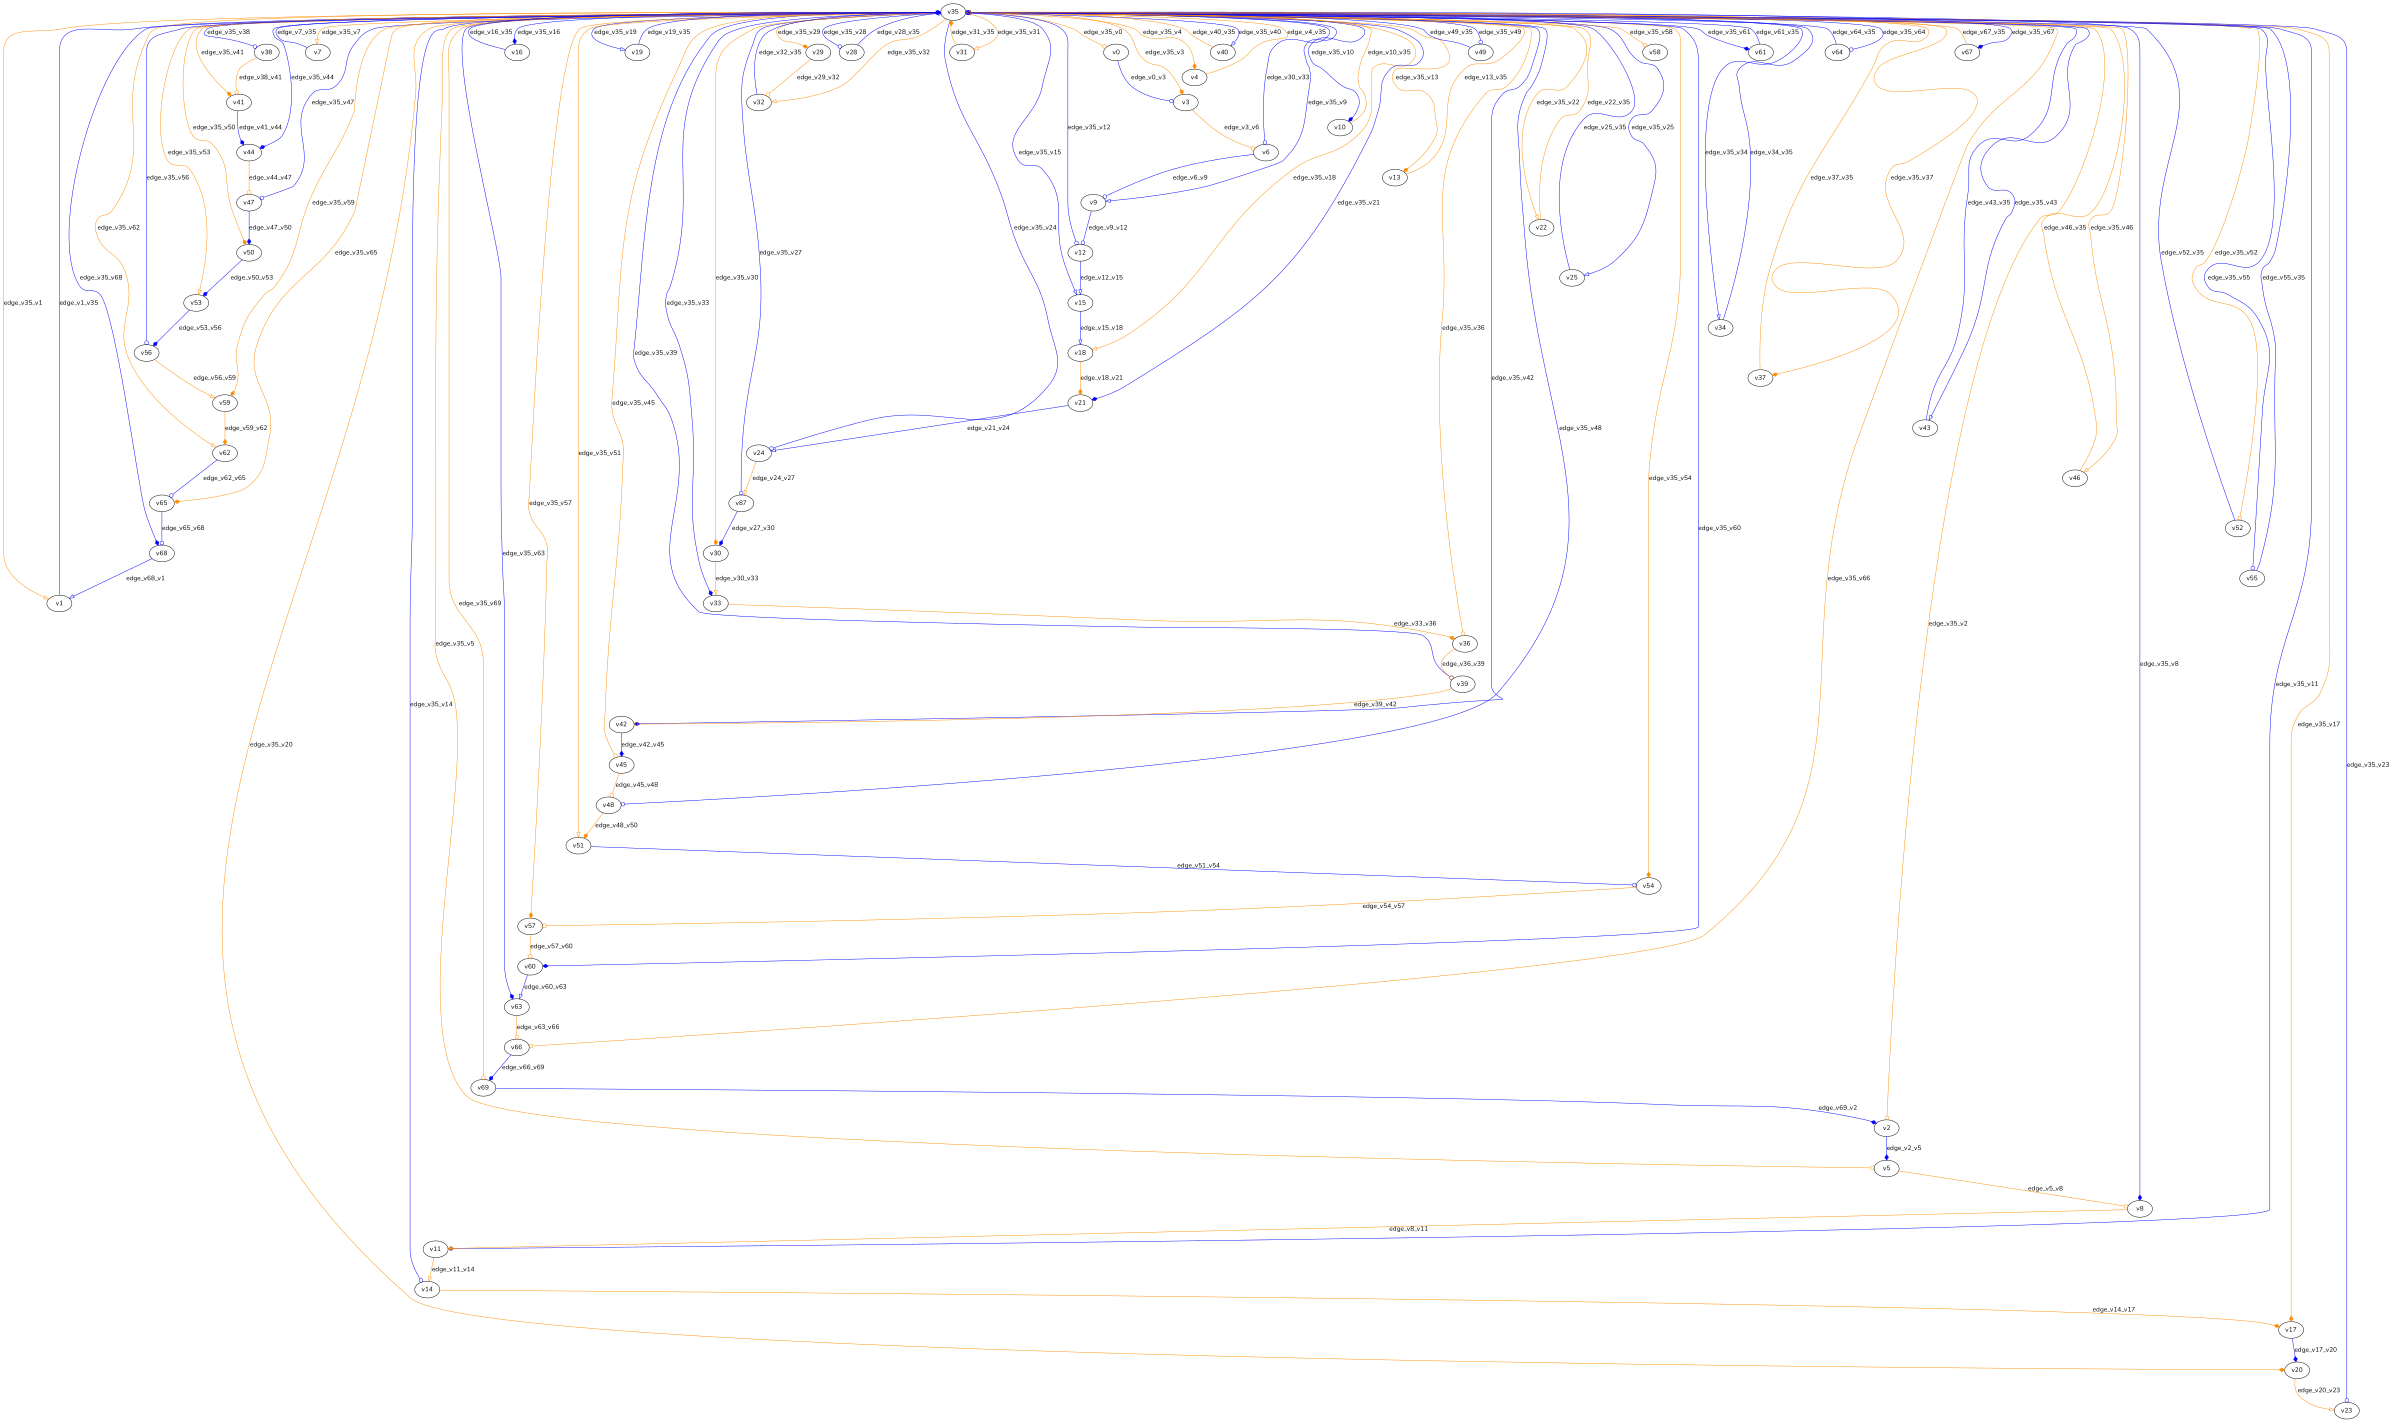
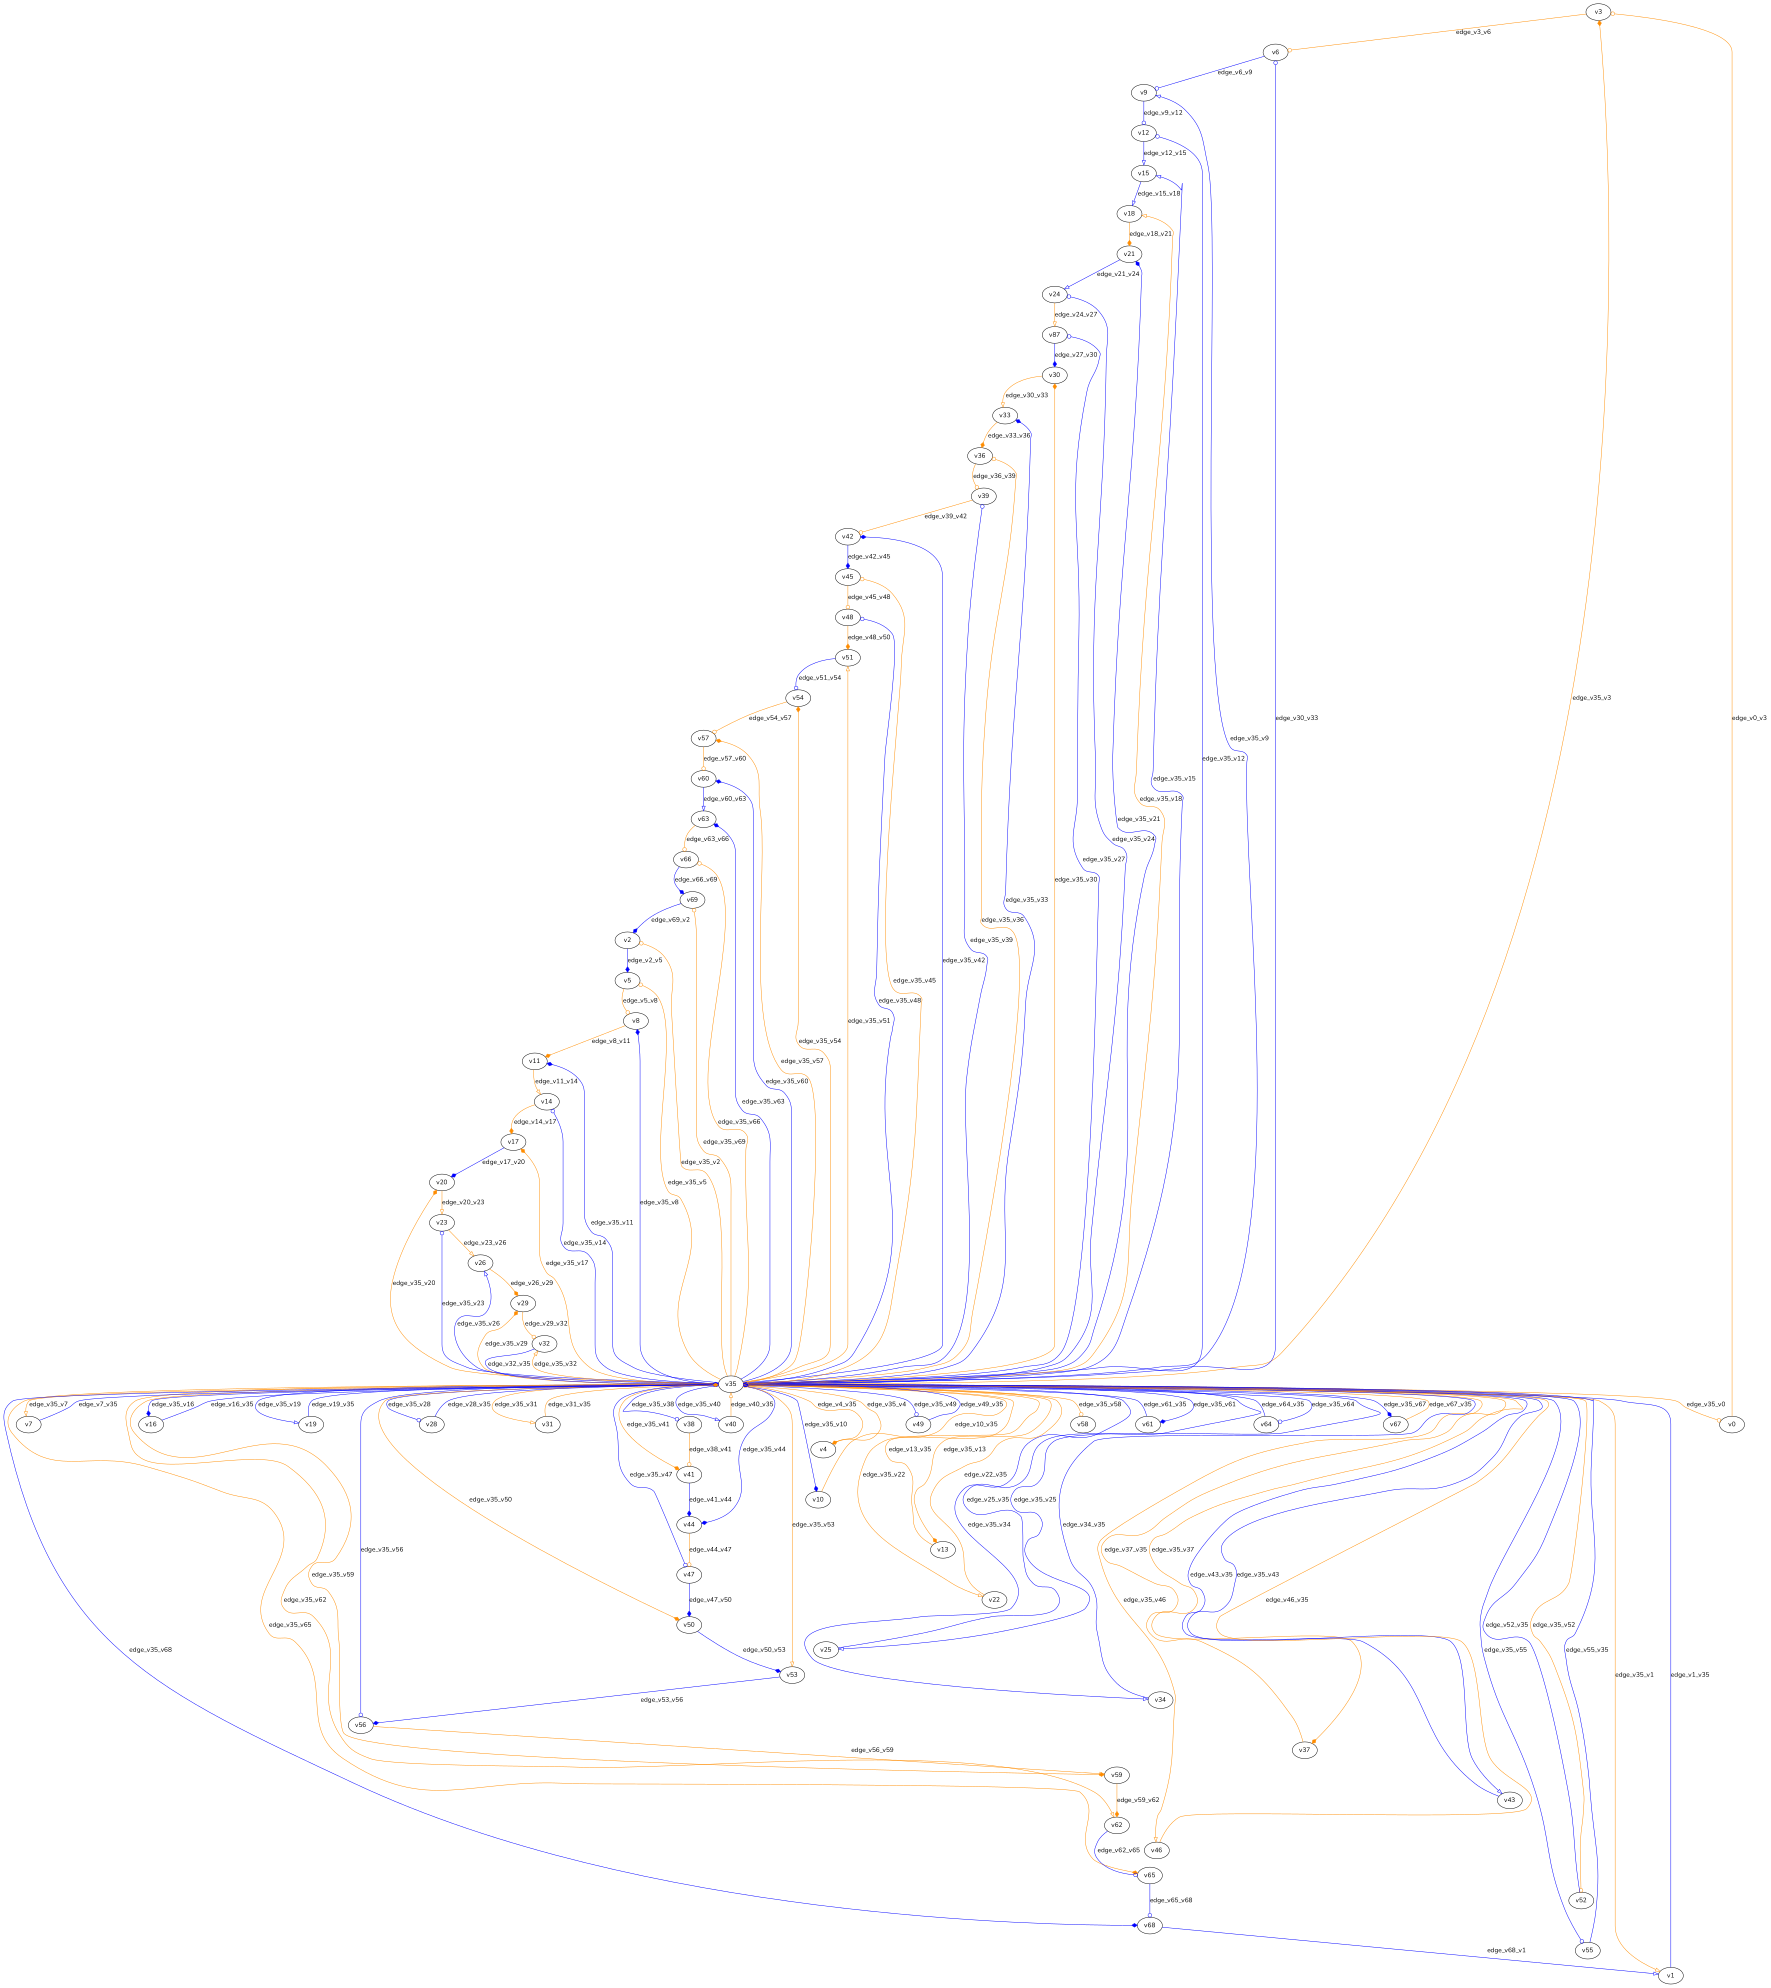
edge "v0" -> "v3": color blue -> darkorange
node "v26": added
